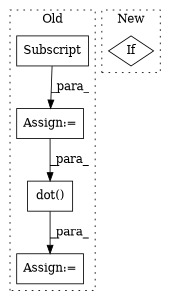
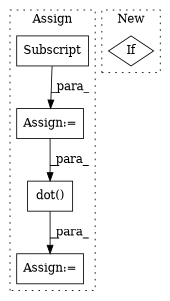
cluster "Old": label "Old" -> "Assign"
